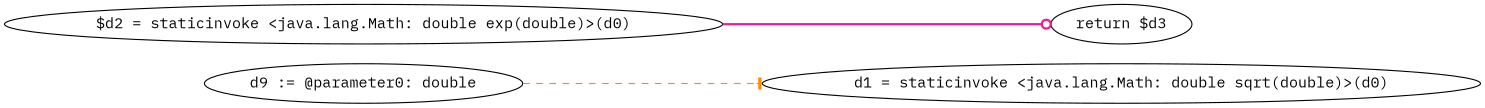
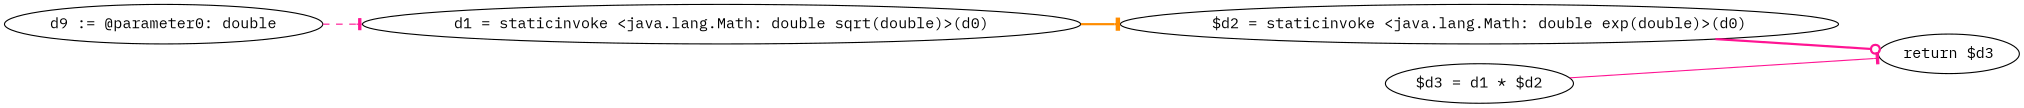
edge "d1 = staticinvoke <java.lang.Math: double sqrt(double)>(d0)" -> "$d2 = staticinvoke <java.lang.Math: double exp(double)>(d0)": added
edge "d9 := @parameter0: double" -> "d1 = staticinvoke <java.lang.Math: double sqrt(double)>(d0)": color darkorange -> deeppink
node "$d3 = d1 * $d2": added
